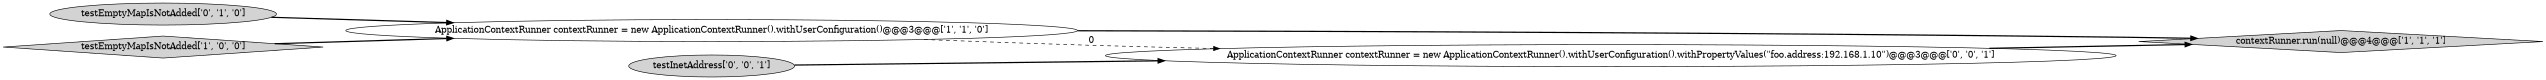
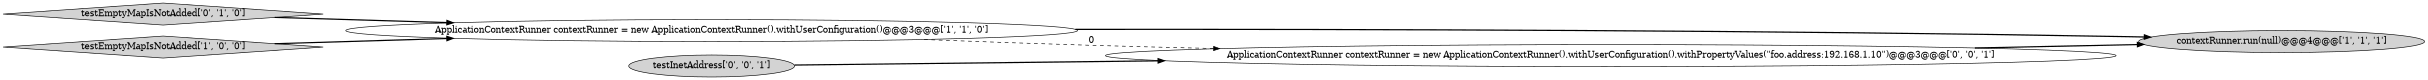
node "testEmptyMapIsNotAdded['0', '1', '0']": shape ellipse -> diamond
node "contextRunner.run(null)@@@4@@@['1', '1', '1']": shape diamond -> ellipse
